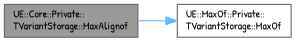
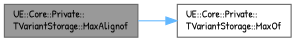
node "UE::MaxOf::Private:: TVariantStorage::MaxOf": label "UE::MaxOf::Private:: TVariantStorage::MaxOf" -> "UE::Core::Private:: TVariantStorage::MaxOf"
